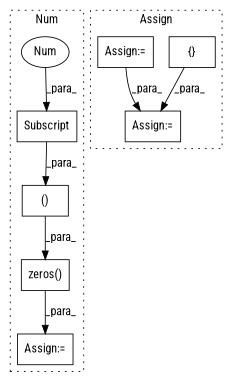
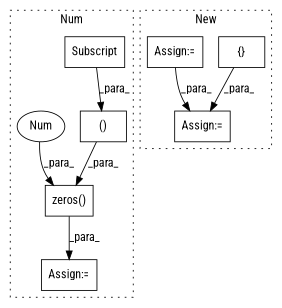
cluster "Assign": label "Assign" -> "New"
edge "Num" -> "Subscript": now "Num" -> "zeros()"
